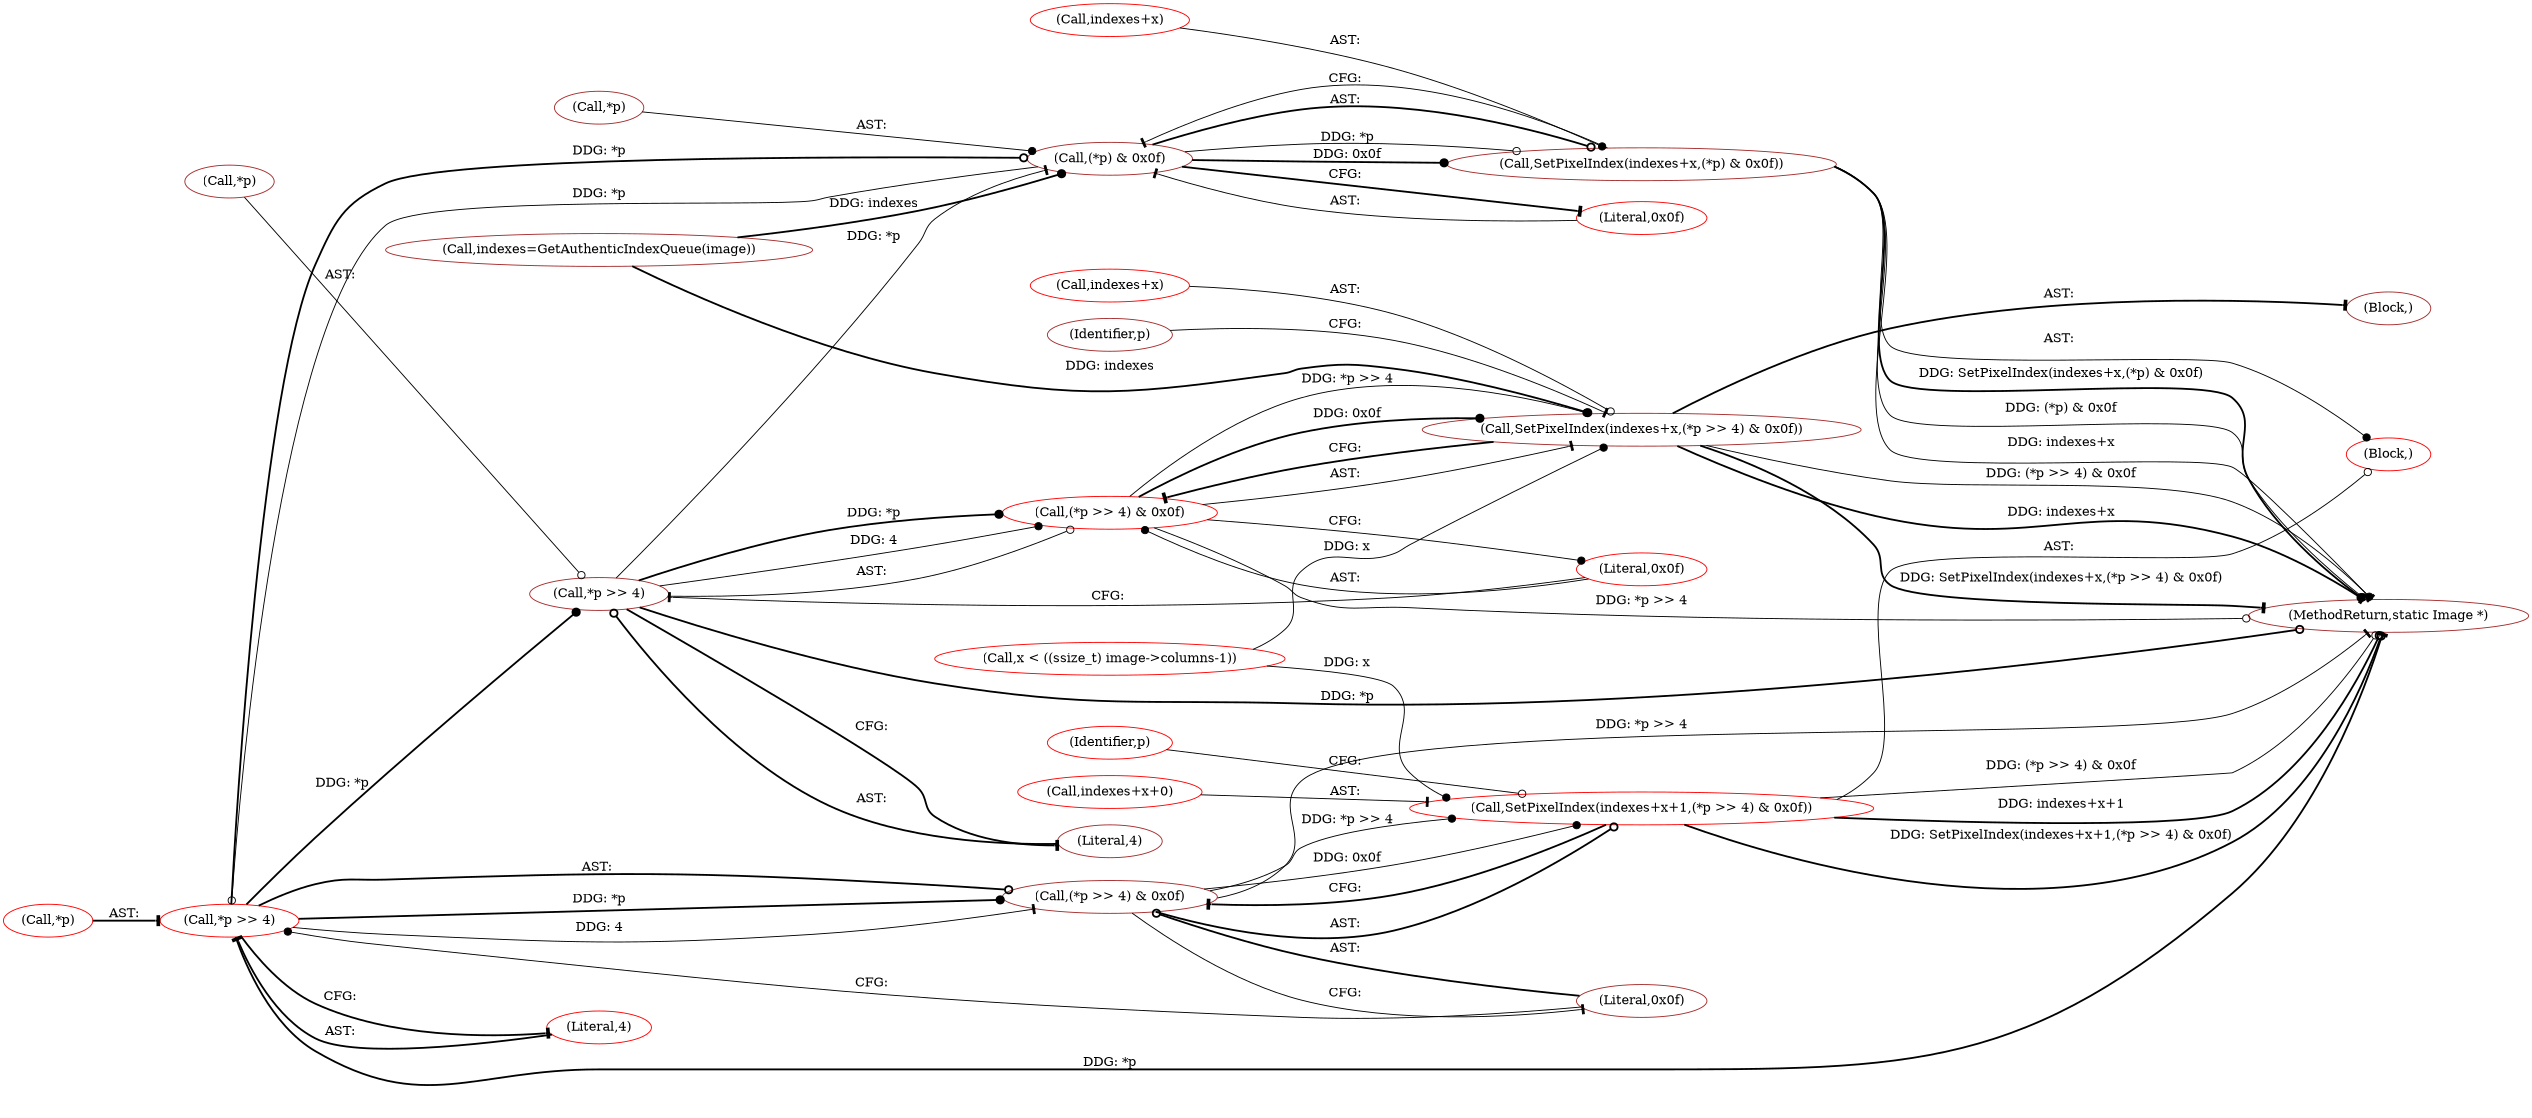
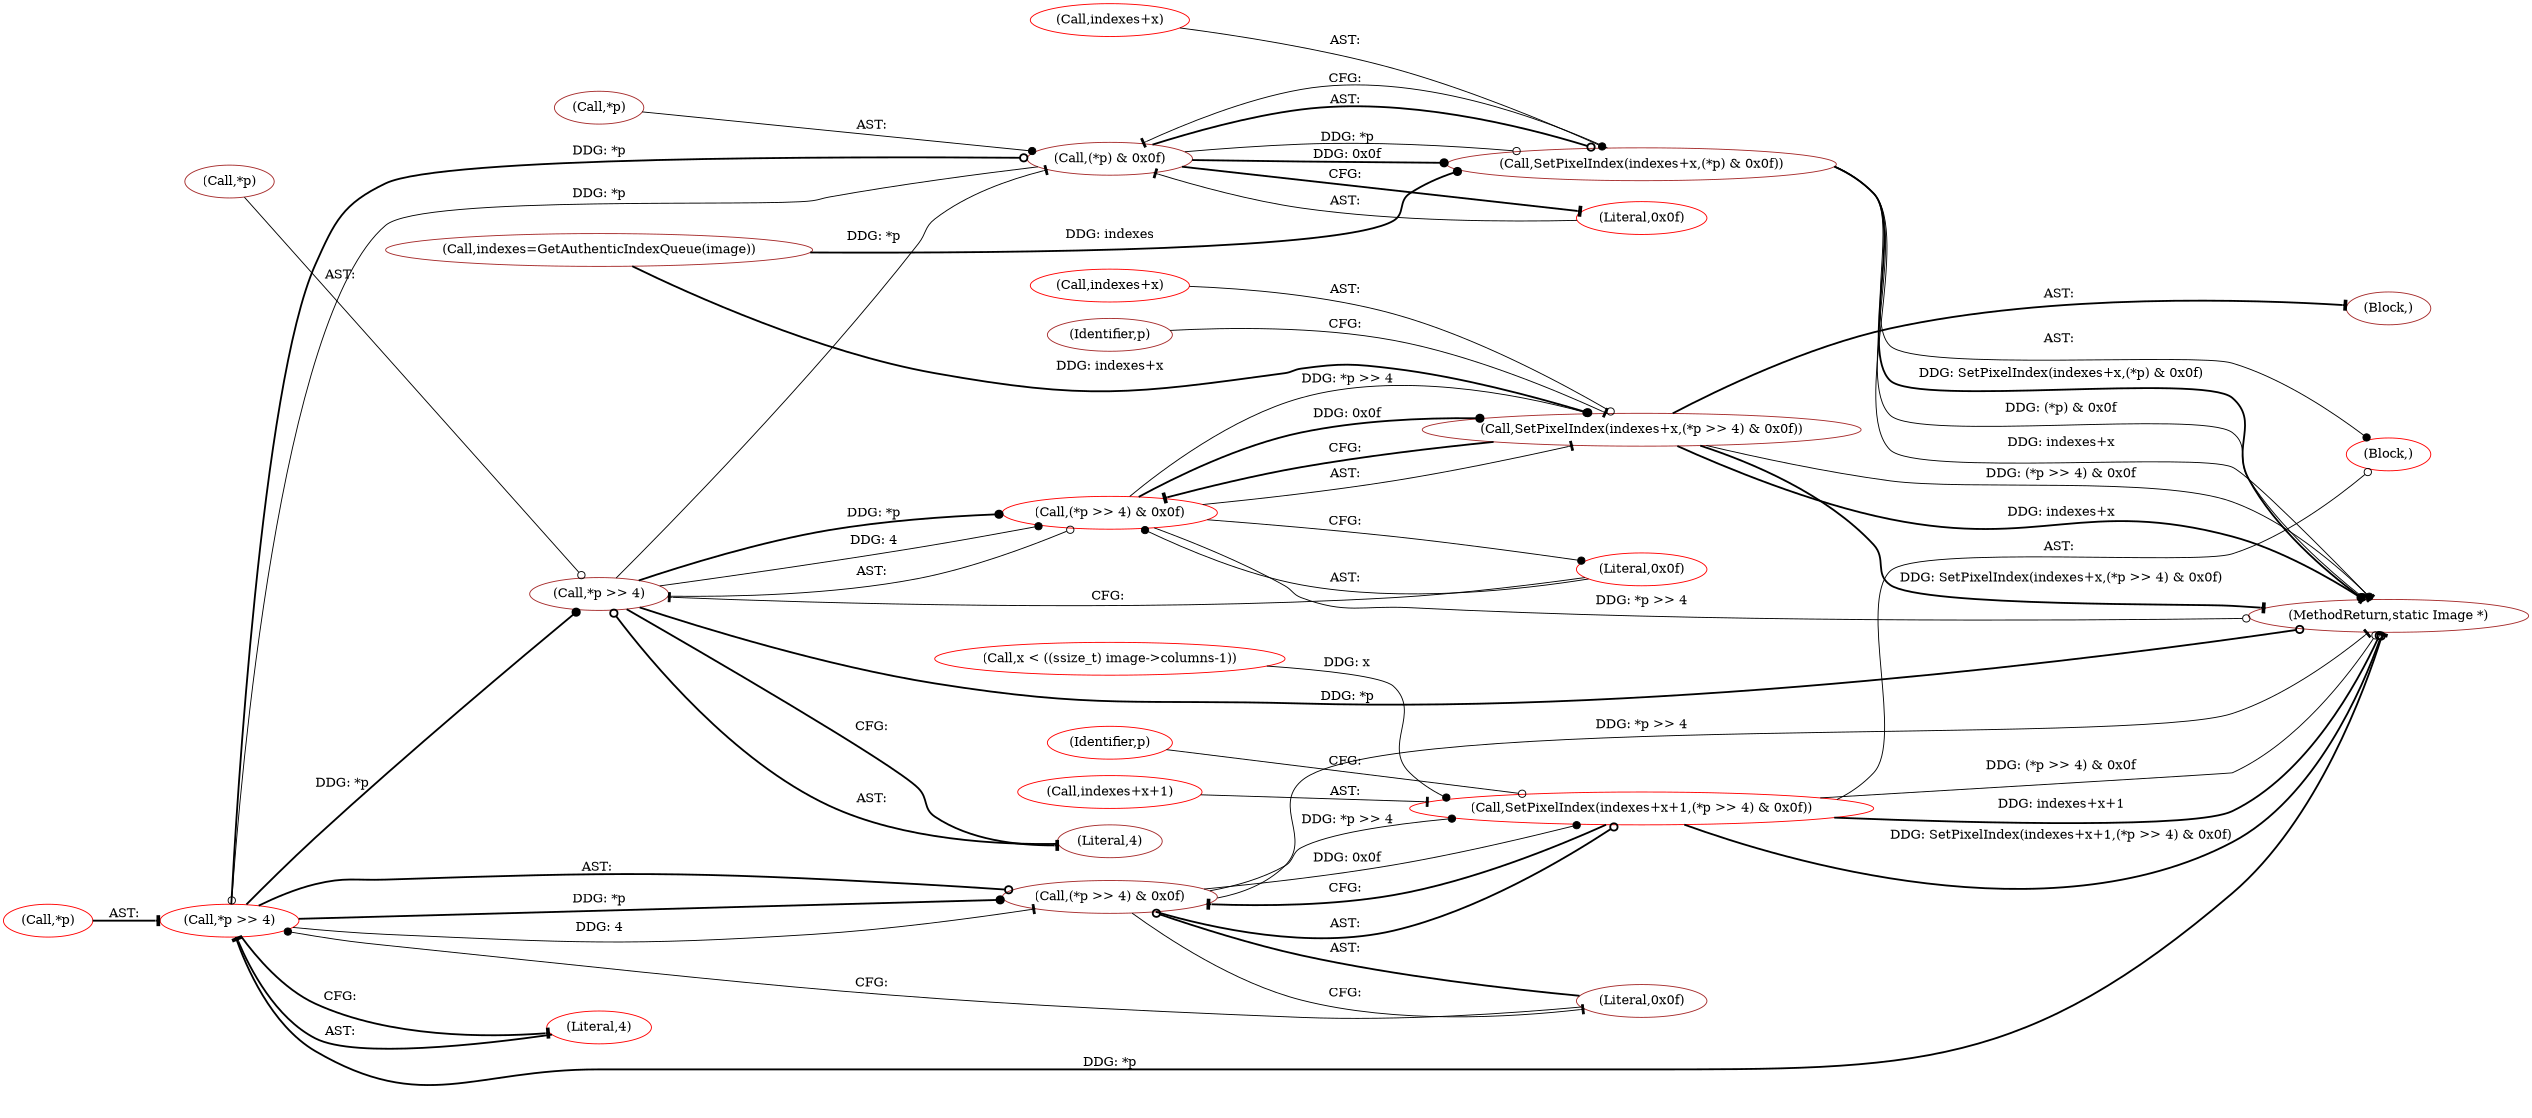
edge "(Call,indexes=GetAuthenticIndexQueue(image))" -> "(Call,(*p) & 0x0f)": now "(Call,indexes=GetAuthenticIndexQueue(image))" -> "(Call,SetPixelIndex(indexes+x,(*p) & 0x0f))"
edge "(Call,indexes=GetAuthenticIndexQueue(image))" -> "(Call,SetPixelIndex(indexes+x,(*p >> 4) & 0x0f))": label "DDG: indexes" -> "DDG: indexes+x"
edge "(Call,x < ((ssize_t) image->columns-1))" -> "(Call,SetPixelIndex(indexes+x,(*p >> 4) & 0x0f))": removed, label "DDG: x"
node "(Call,indexes+x+0)": label "(Call,indexes+x+0)" -> "(Call,indexes+x+1)"
